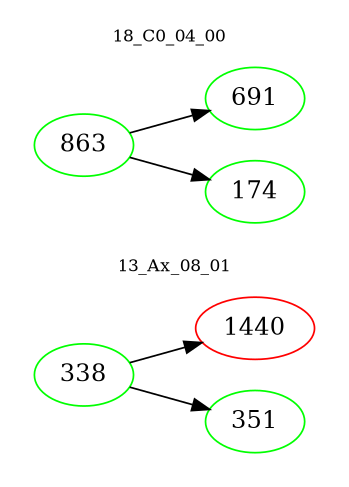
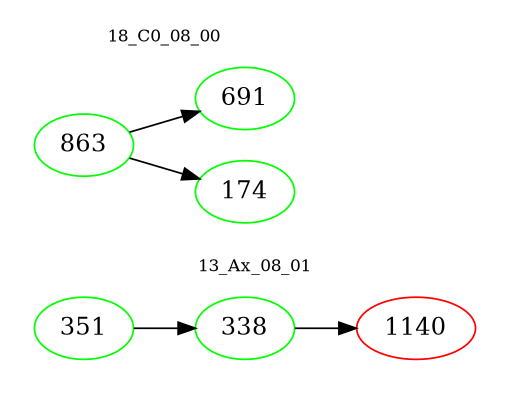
cluster "18_C0_04_00": label "18_C0_04_00" -> "18_C0_08_00"
node "1440": label "1440" -> "1140"
edge "338" -> "351": reversed
